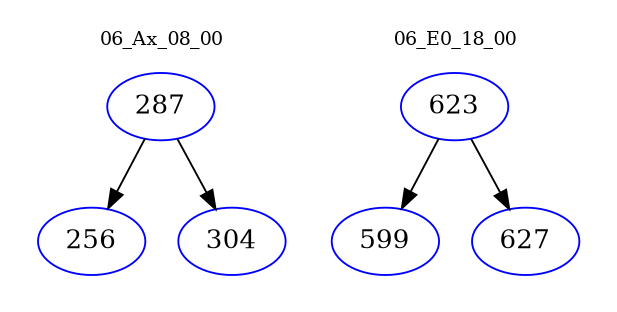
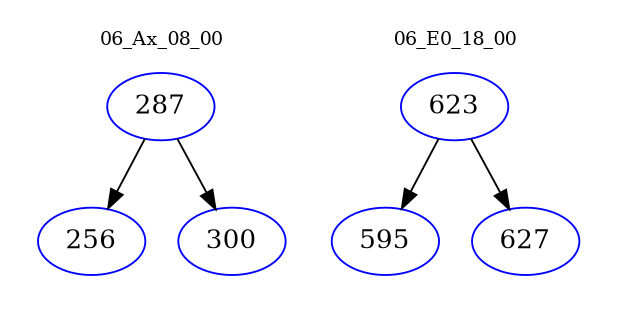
node "304": label "304" -> "300"
node "599": label "599" -> "595"
